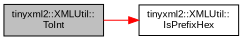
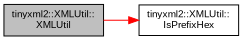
node "tinyxml2::XMLUtil:: ToInt": label "tinyxml2::XMLUtil:: ToInt" -> "tinyxml2::XMLUtil:: XMLUtil"
